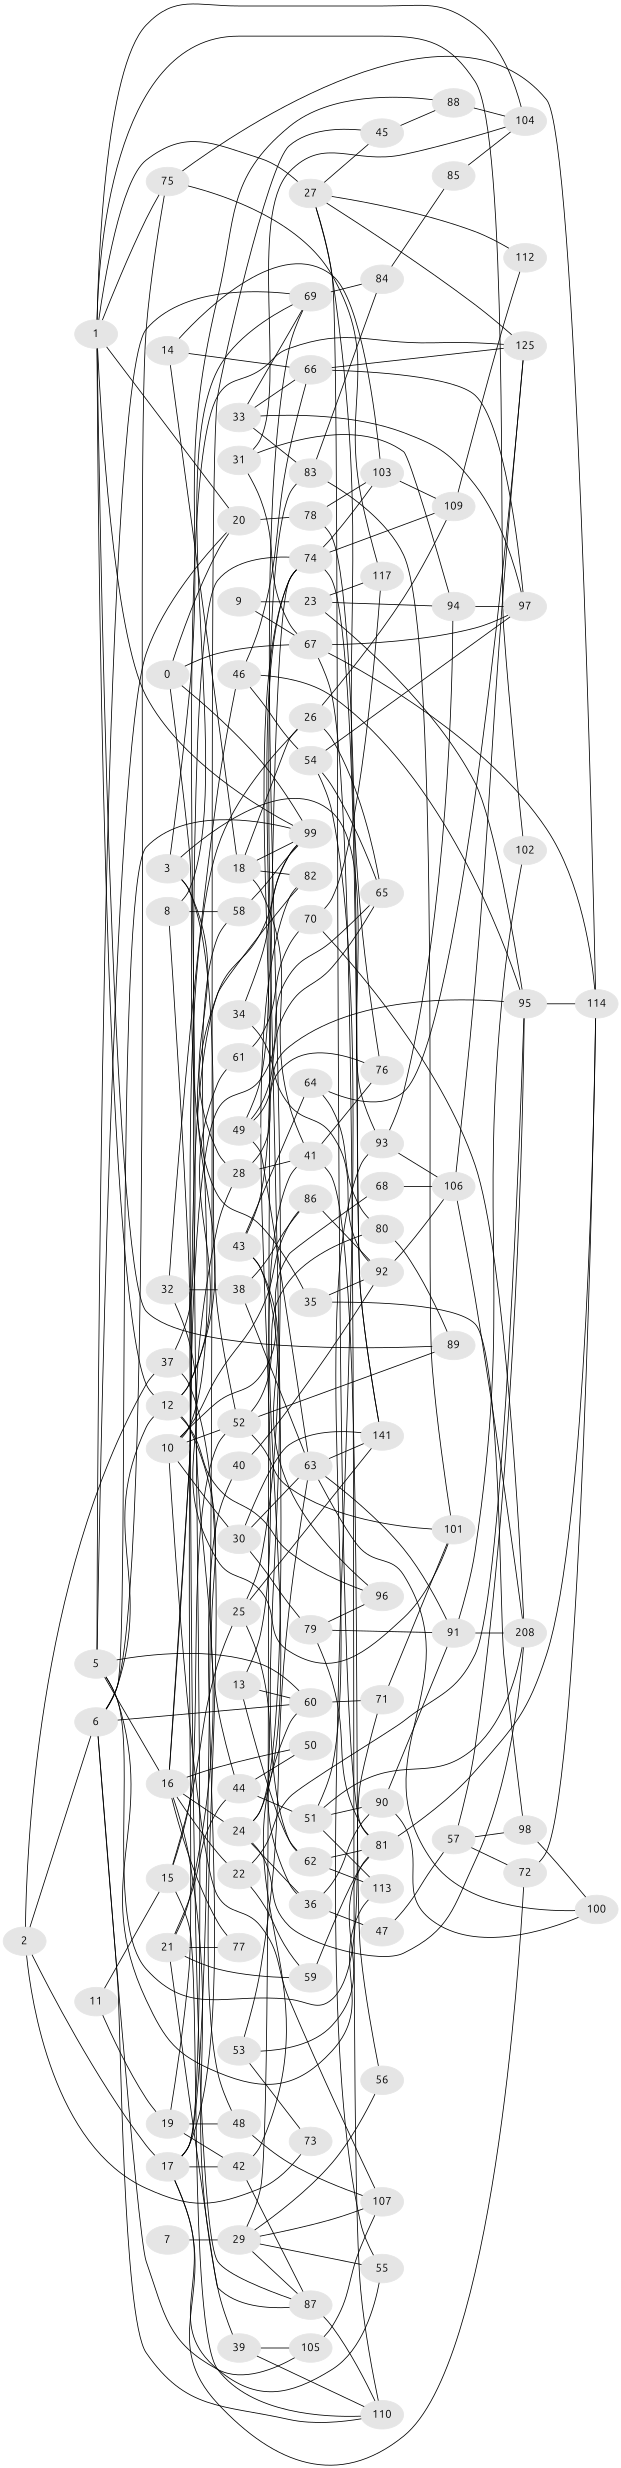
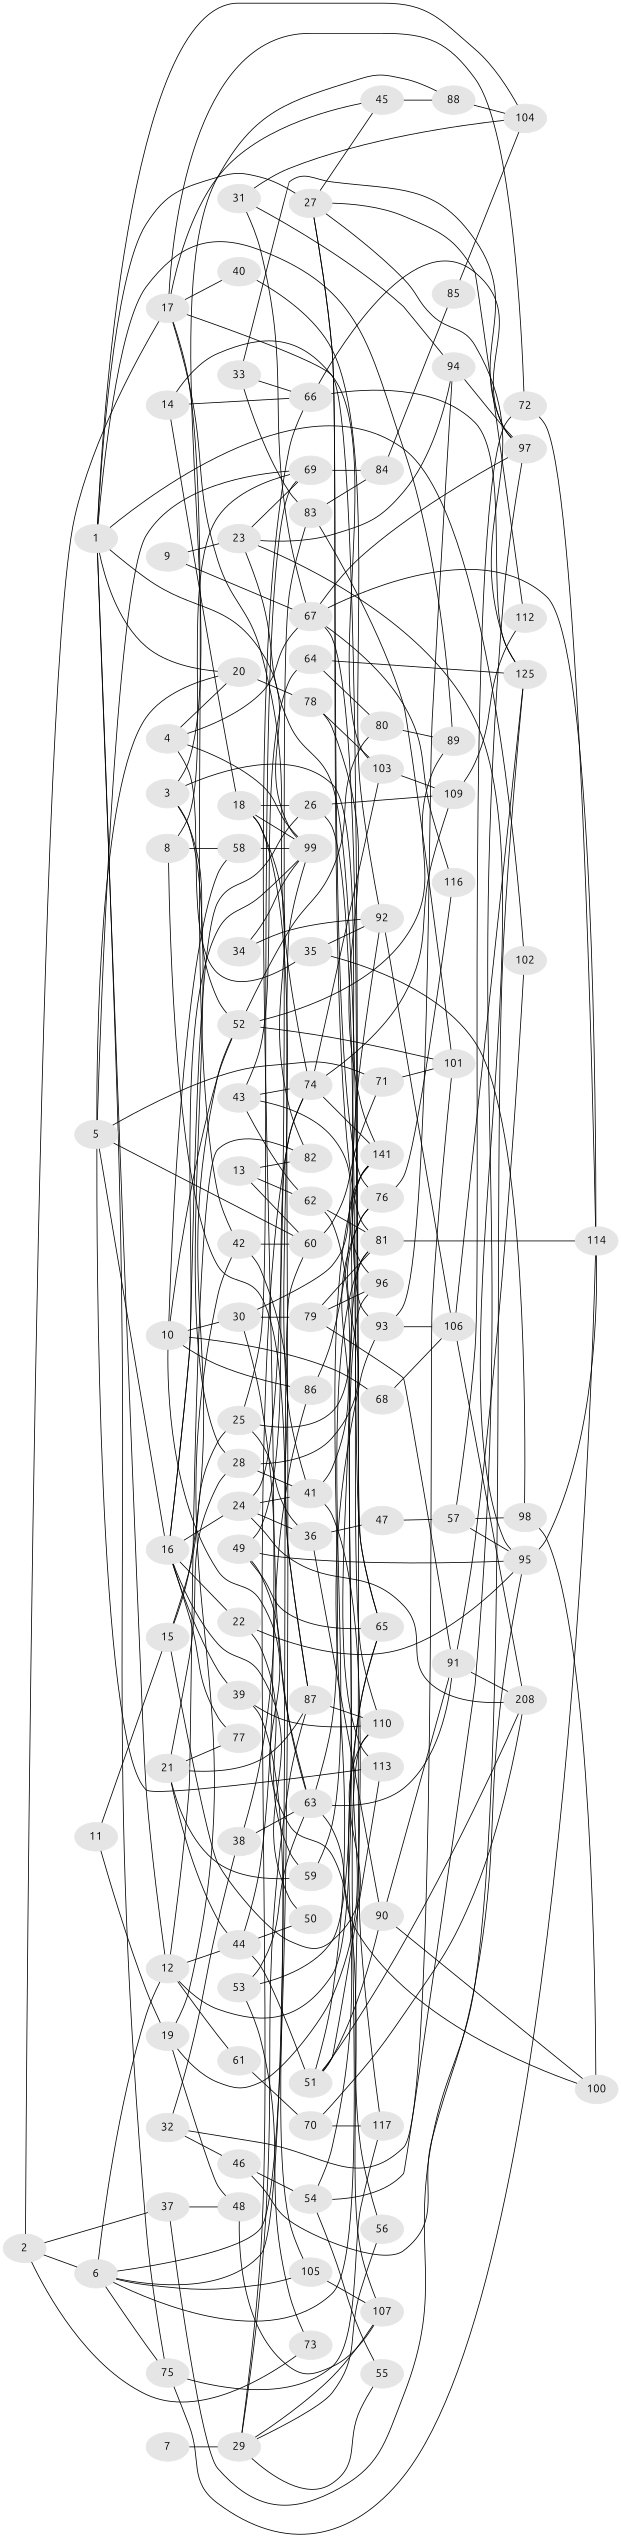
edge "69" -- "33": now "69" -- "23"
edge "66" -- "46": now "66" -- "44"
node "0": label "0" -> "4"
node "116": added
edge "17" -- "55": now "17" -- "65"
